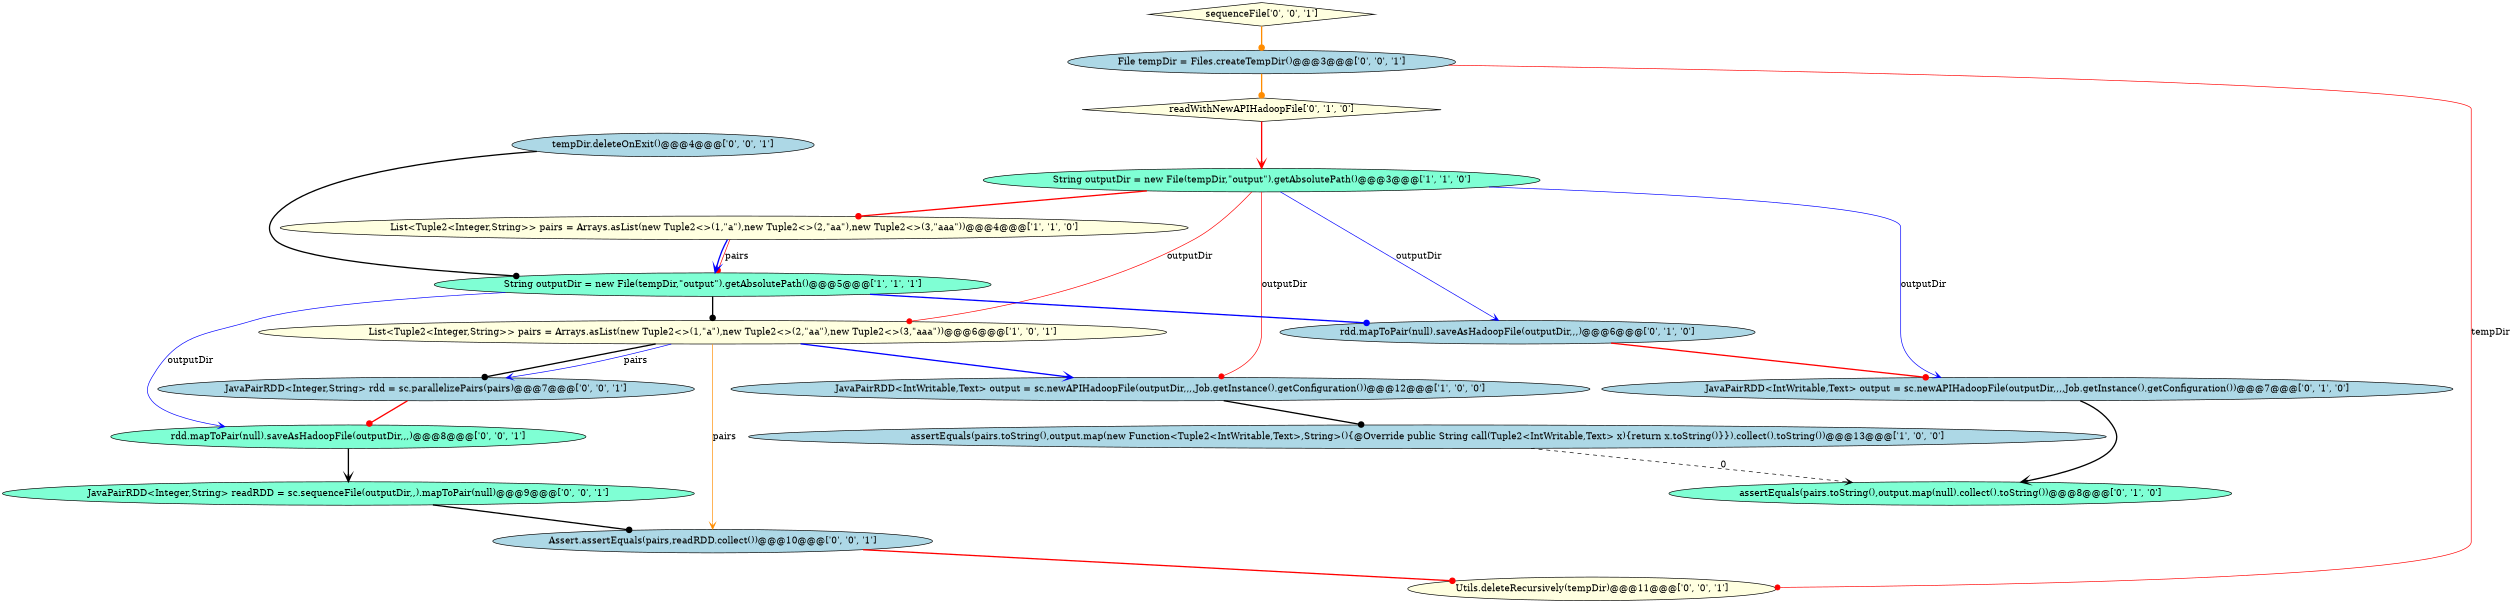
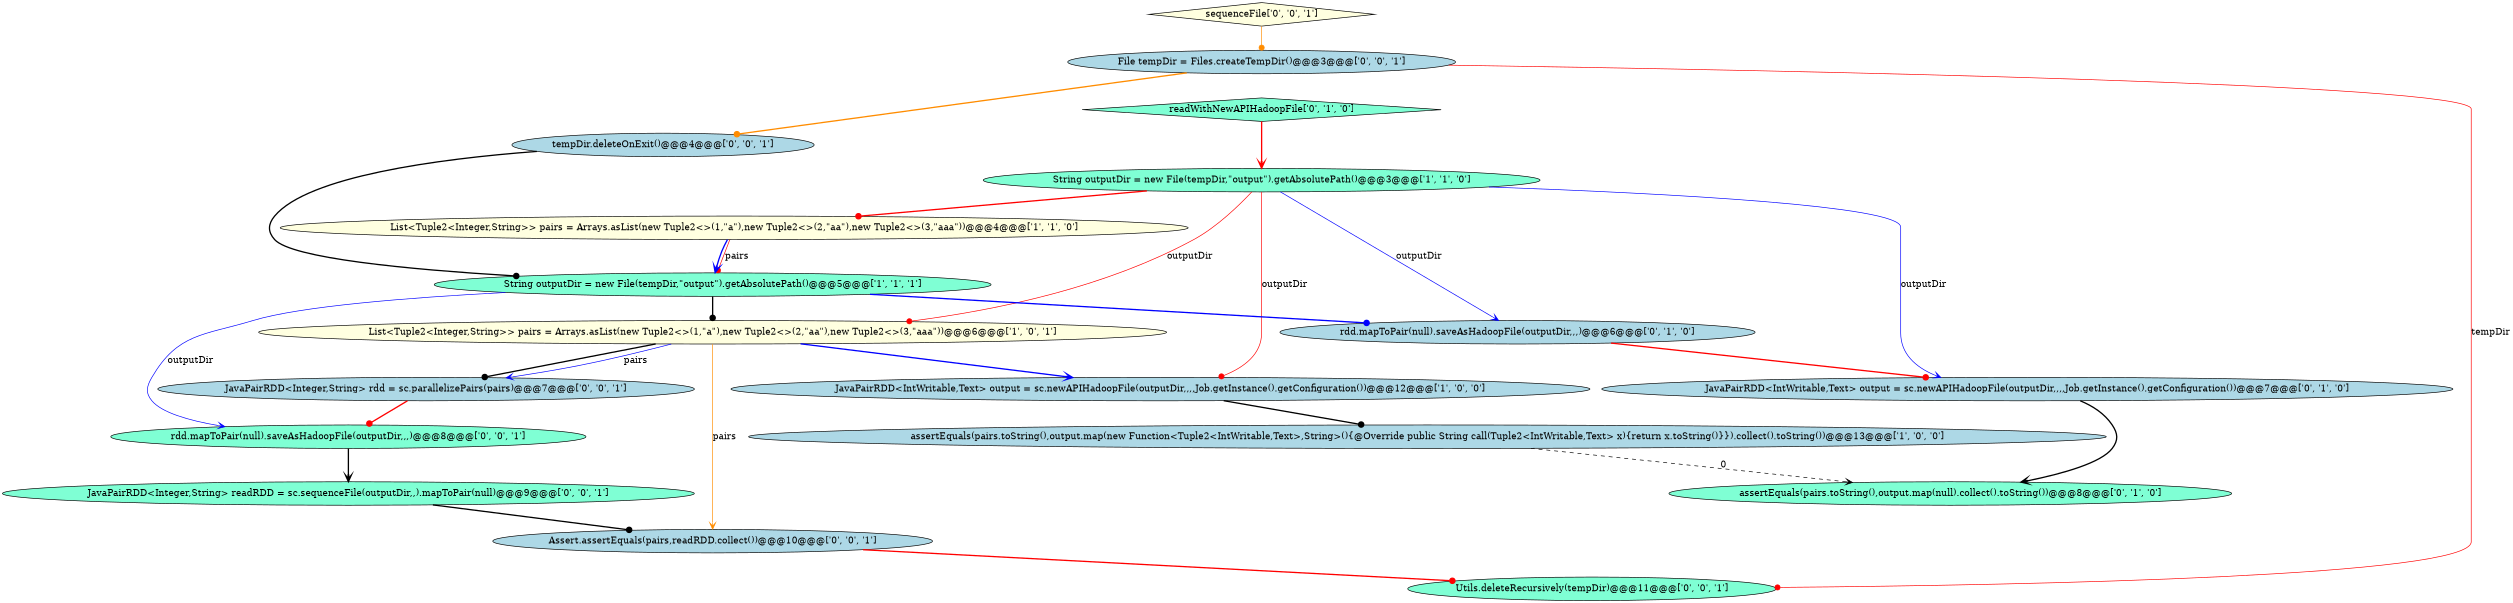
edge "sequenceFile['0', '0', '1']" -> "File tempDir = Files.createTempDir()@@@3@@@['0', '0', '1']": style bold -> solid
edge "File tempDir = Files.createTempDir()@@@3@@@['0', '0', '1']" -> "readWithNewAPIHadoopFile['0', '1', '0']": now "File tempDir = Files.createTempDir()@@@3@@@['0', '0', '1']" -> "tempDir.deleteOnExit()@@@4@@@['0', '0', '1']"
node "readWithNewAPIHadoopFile['0', '1', '0']": fillcolor lightyellow -> aquamarine
node "Utils.deleteRecursively(tempDir)@@@11@@@['0', '0', '1']": fillcolor lightyellow -> aquamarine
